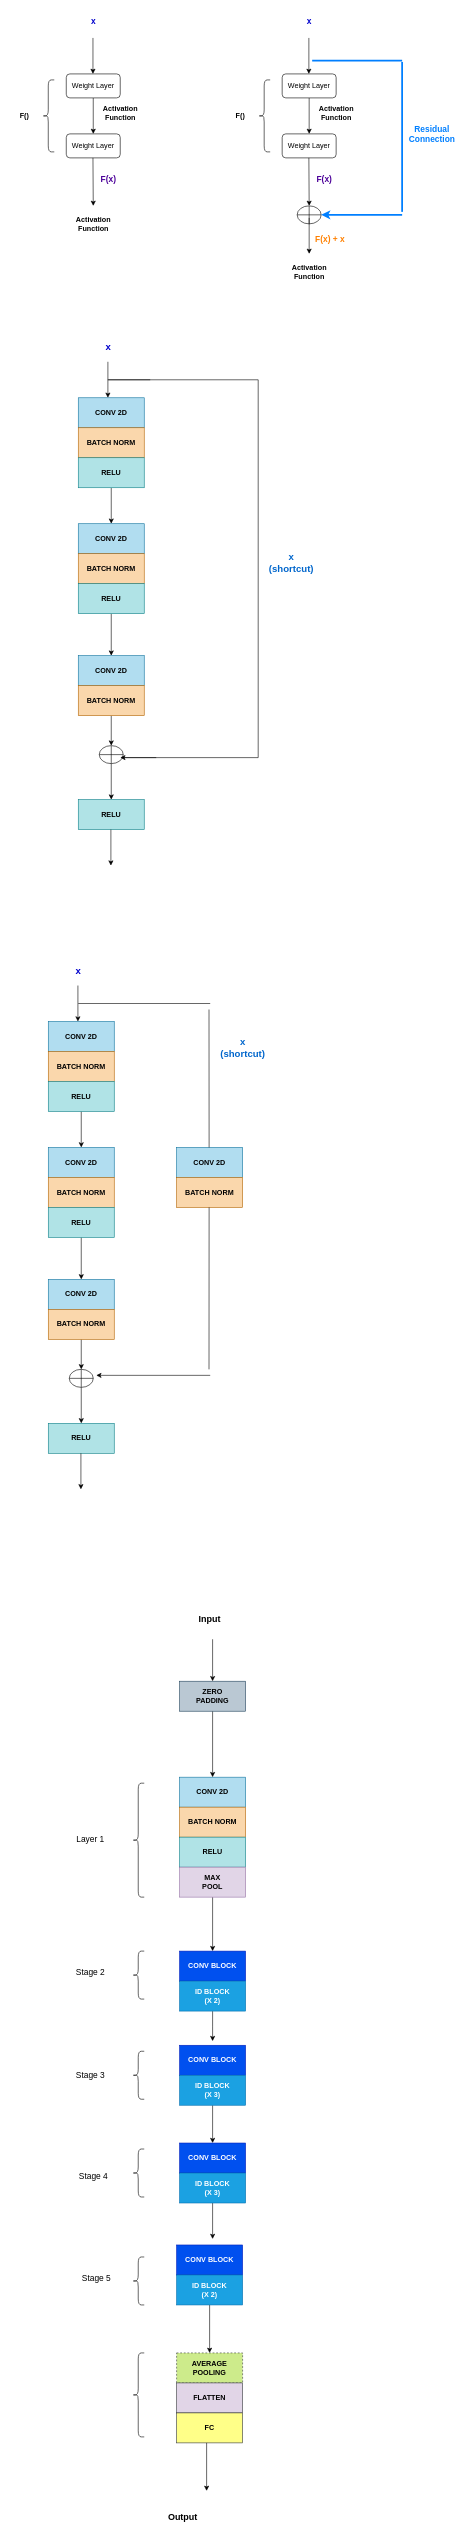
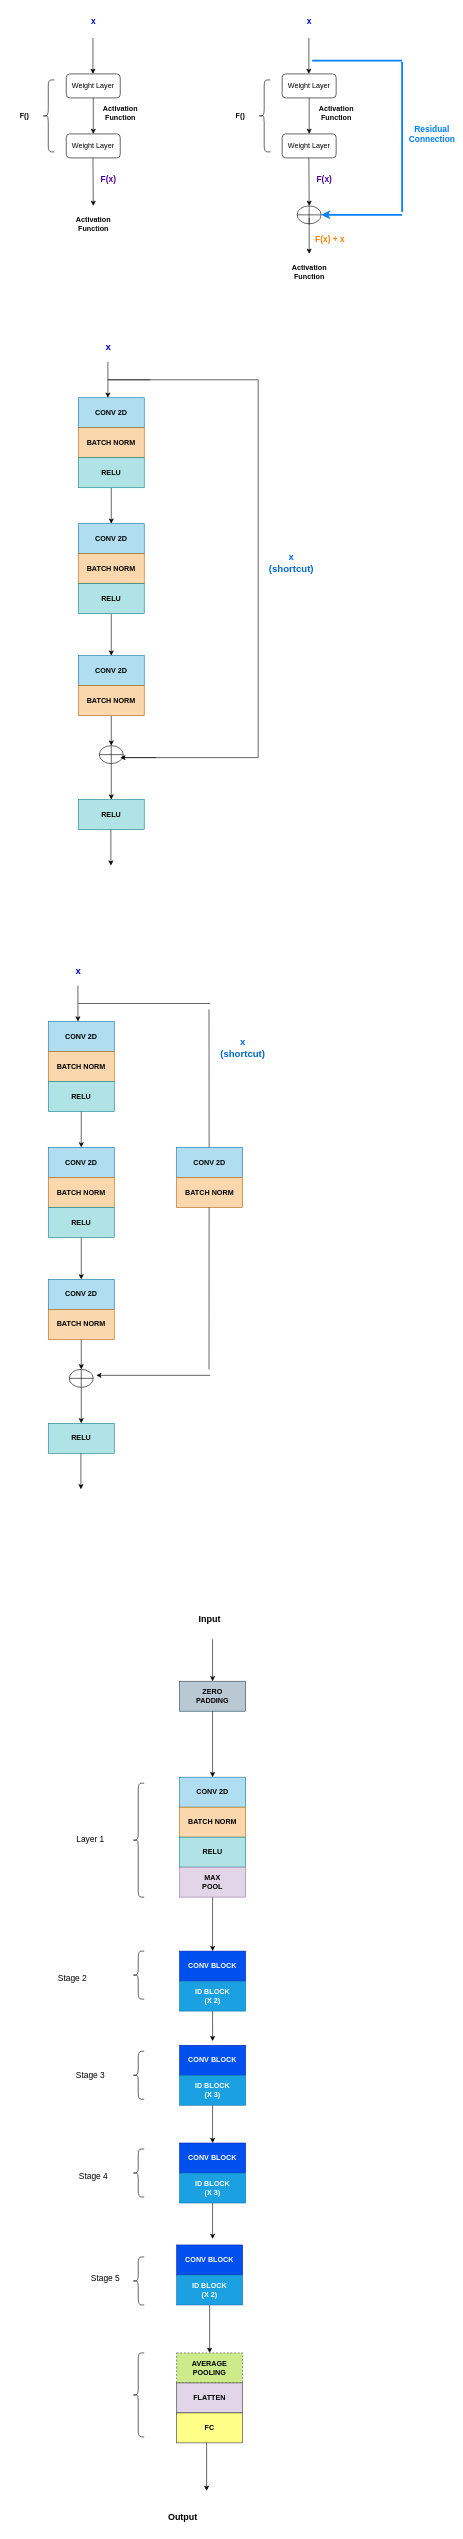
node "Stage 2": moved (90, 1973) -> (72, 1979)
node "Stage 5": moved (96, 2279) -> (105, 2279)
